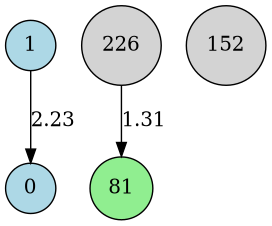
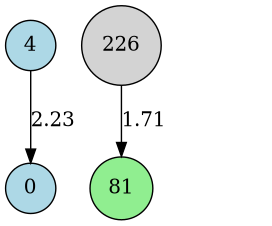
node "1": label "1" -> "4"
node "152": removed
edge "226" -> "81": label "1.31" -> "1.71"
